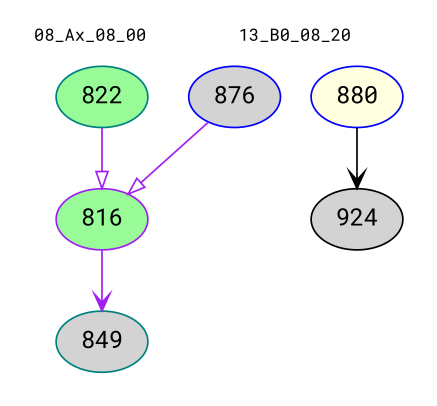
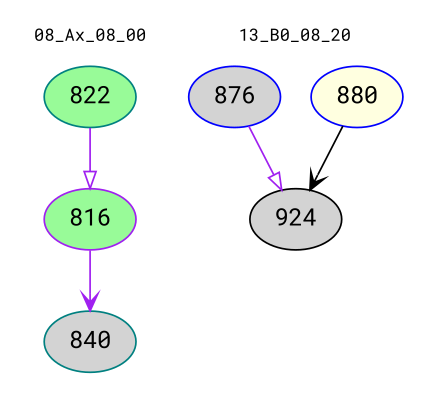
edge "876" -> "816": now "876" -> "924"
node "849": label "849" -> "840"
